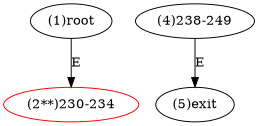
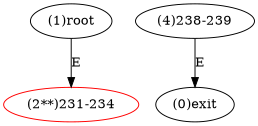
node "(4)238-249": label "(4)238-249" -> "(4)238-239"
node "(2**)230-234": label "(2**)230-234" -> "(2**)231-234"
node "(5)exit": label "(5)exit" -> "(0)exit"
